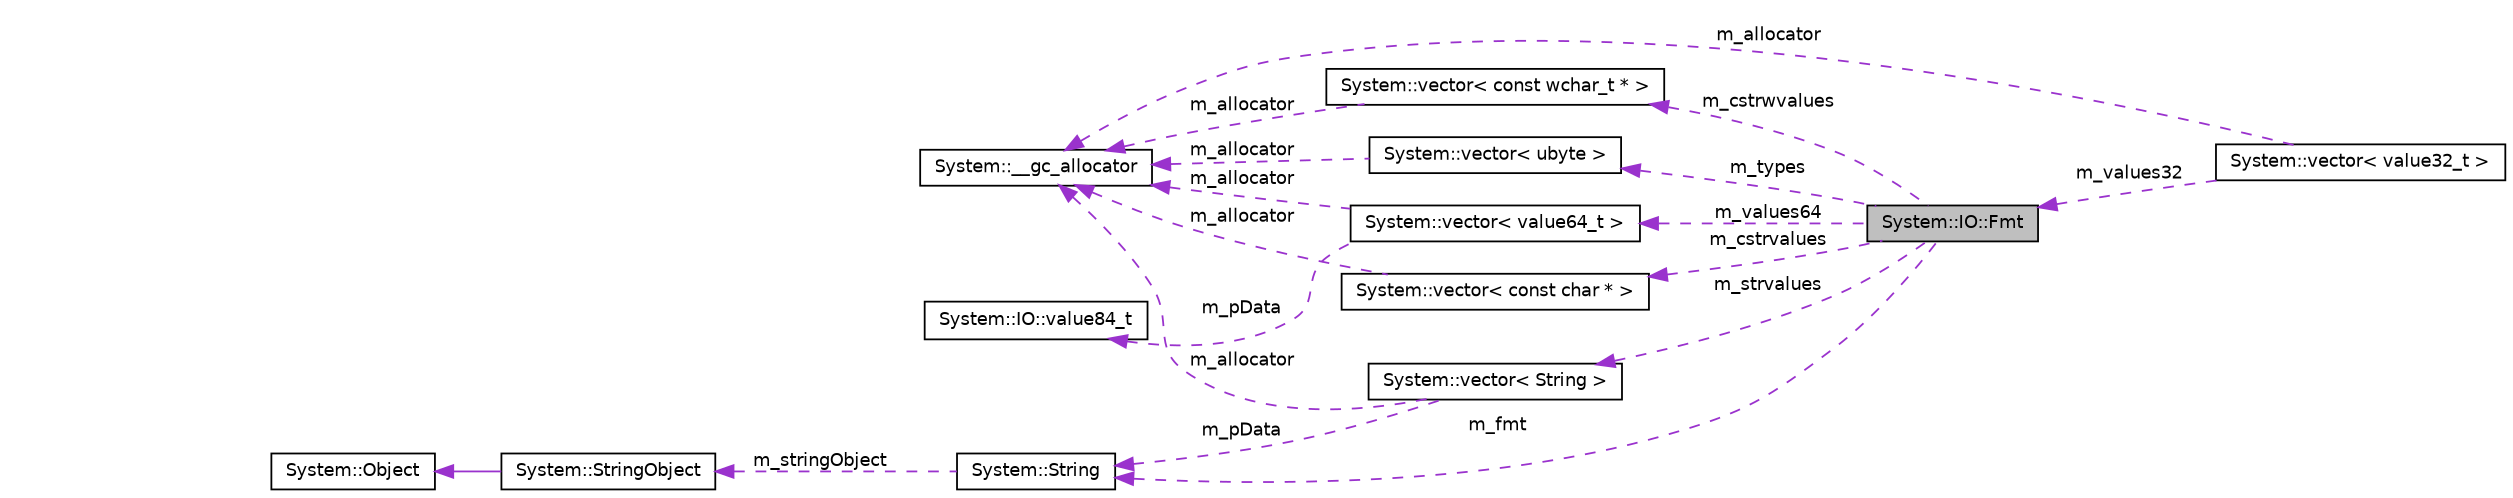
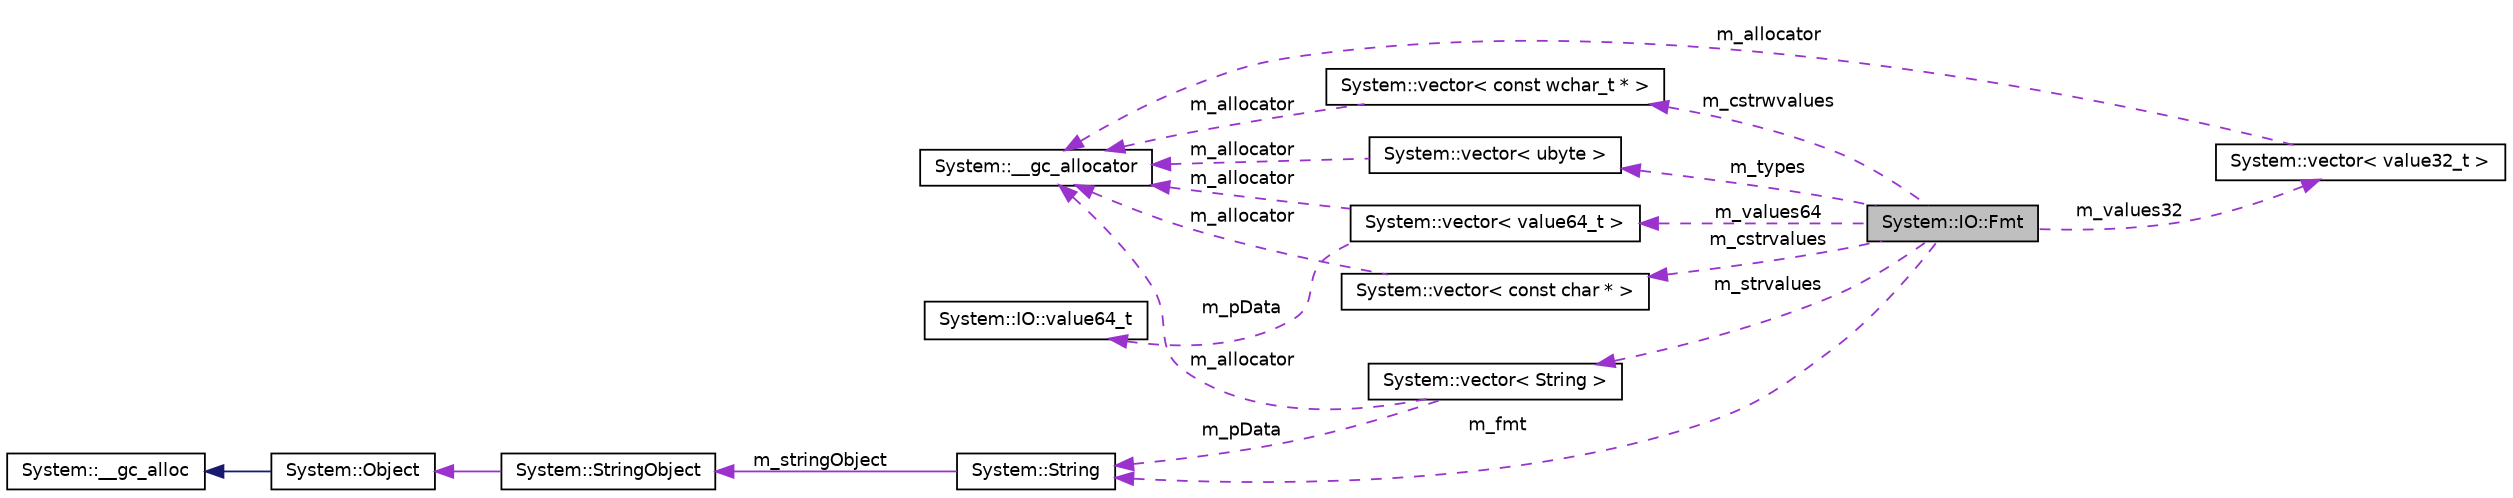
edge "System::vector< value32_t >" -> "System::IO::Fmt": reversed
node "System::IO::value84_t": label "System::IO::value84_t" -> "System::IO::value64_t"
node "System::__gc_alloc": added
edge "System::String" -> "System::StringObject": style dashed -> solid
